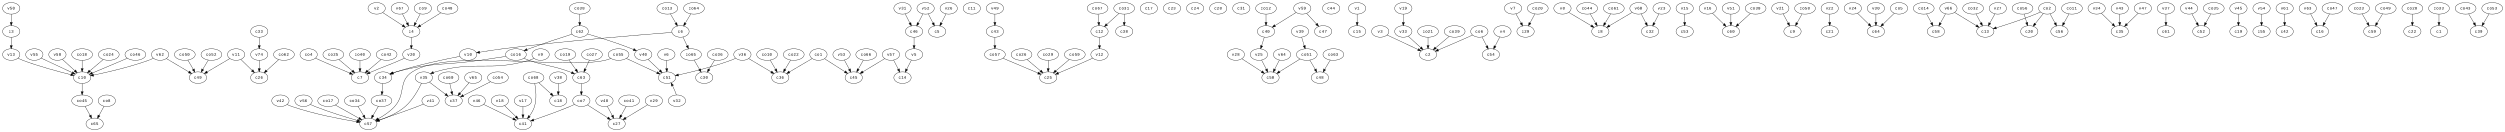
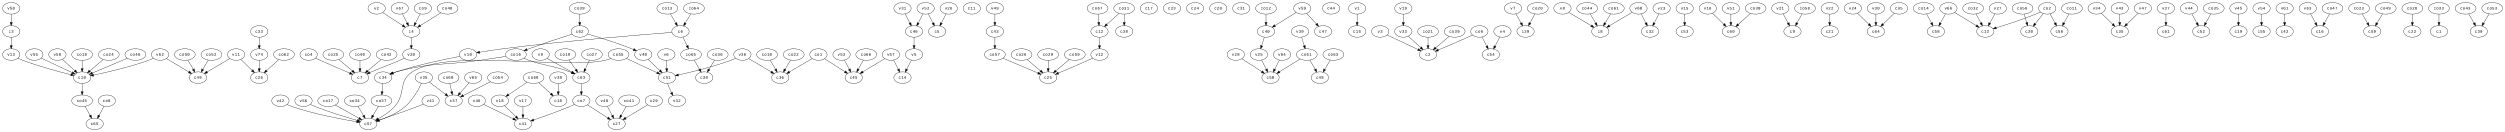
edge "v9" -> "v35": now "v9" -> "c63"
edge "v32" -> "c51": reversed
edge "co68" -> "c41": now "co68" -> "v18"
